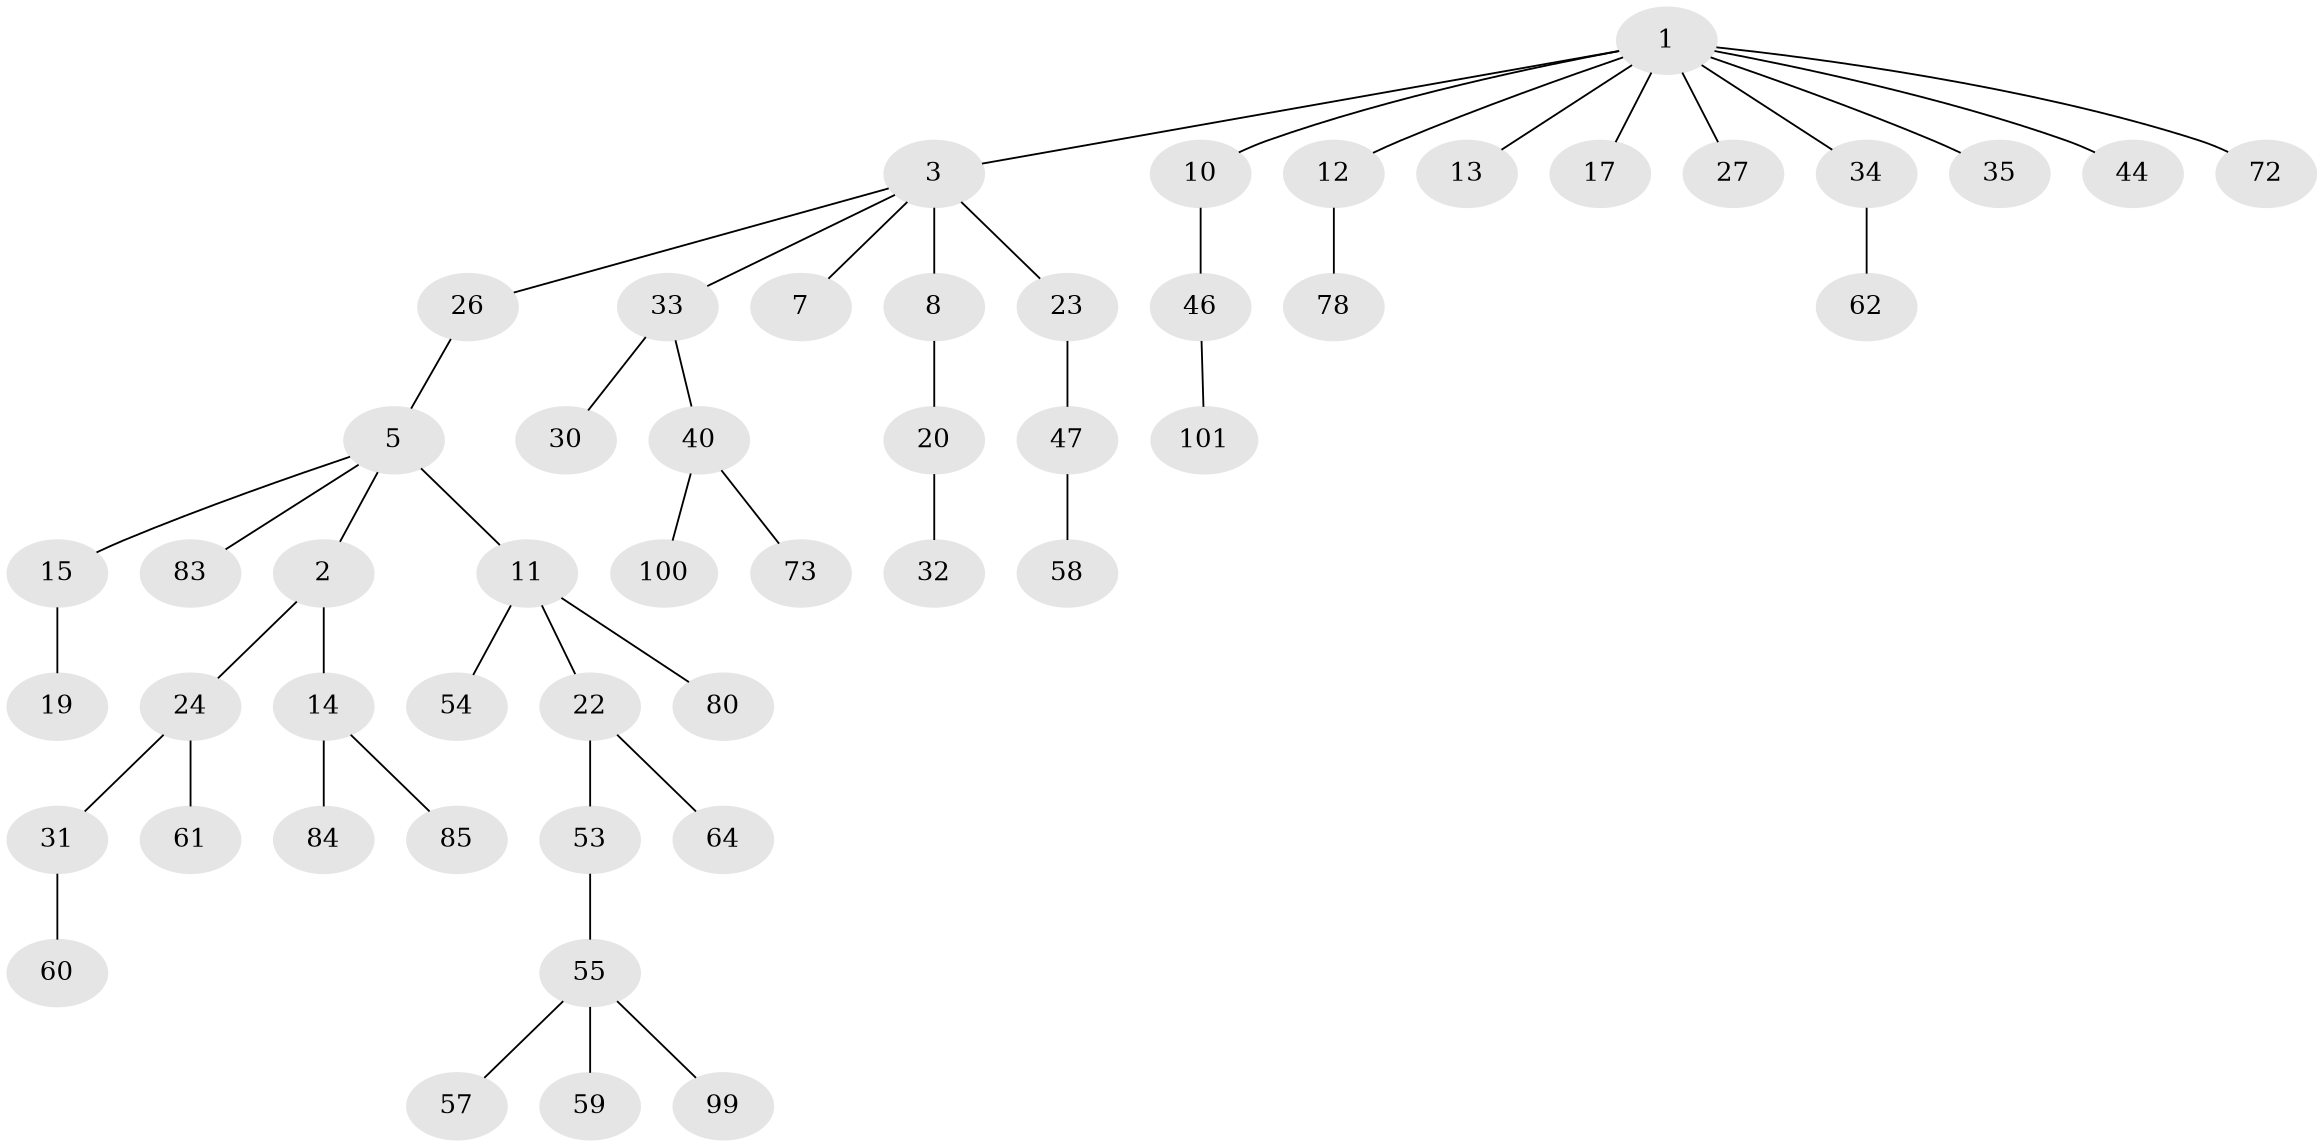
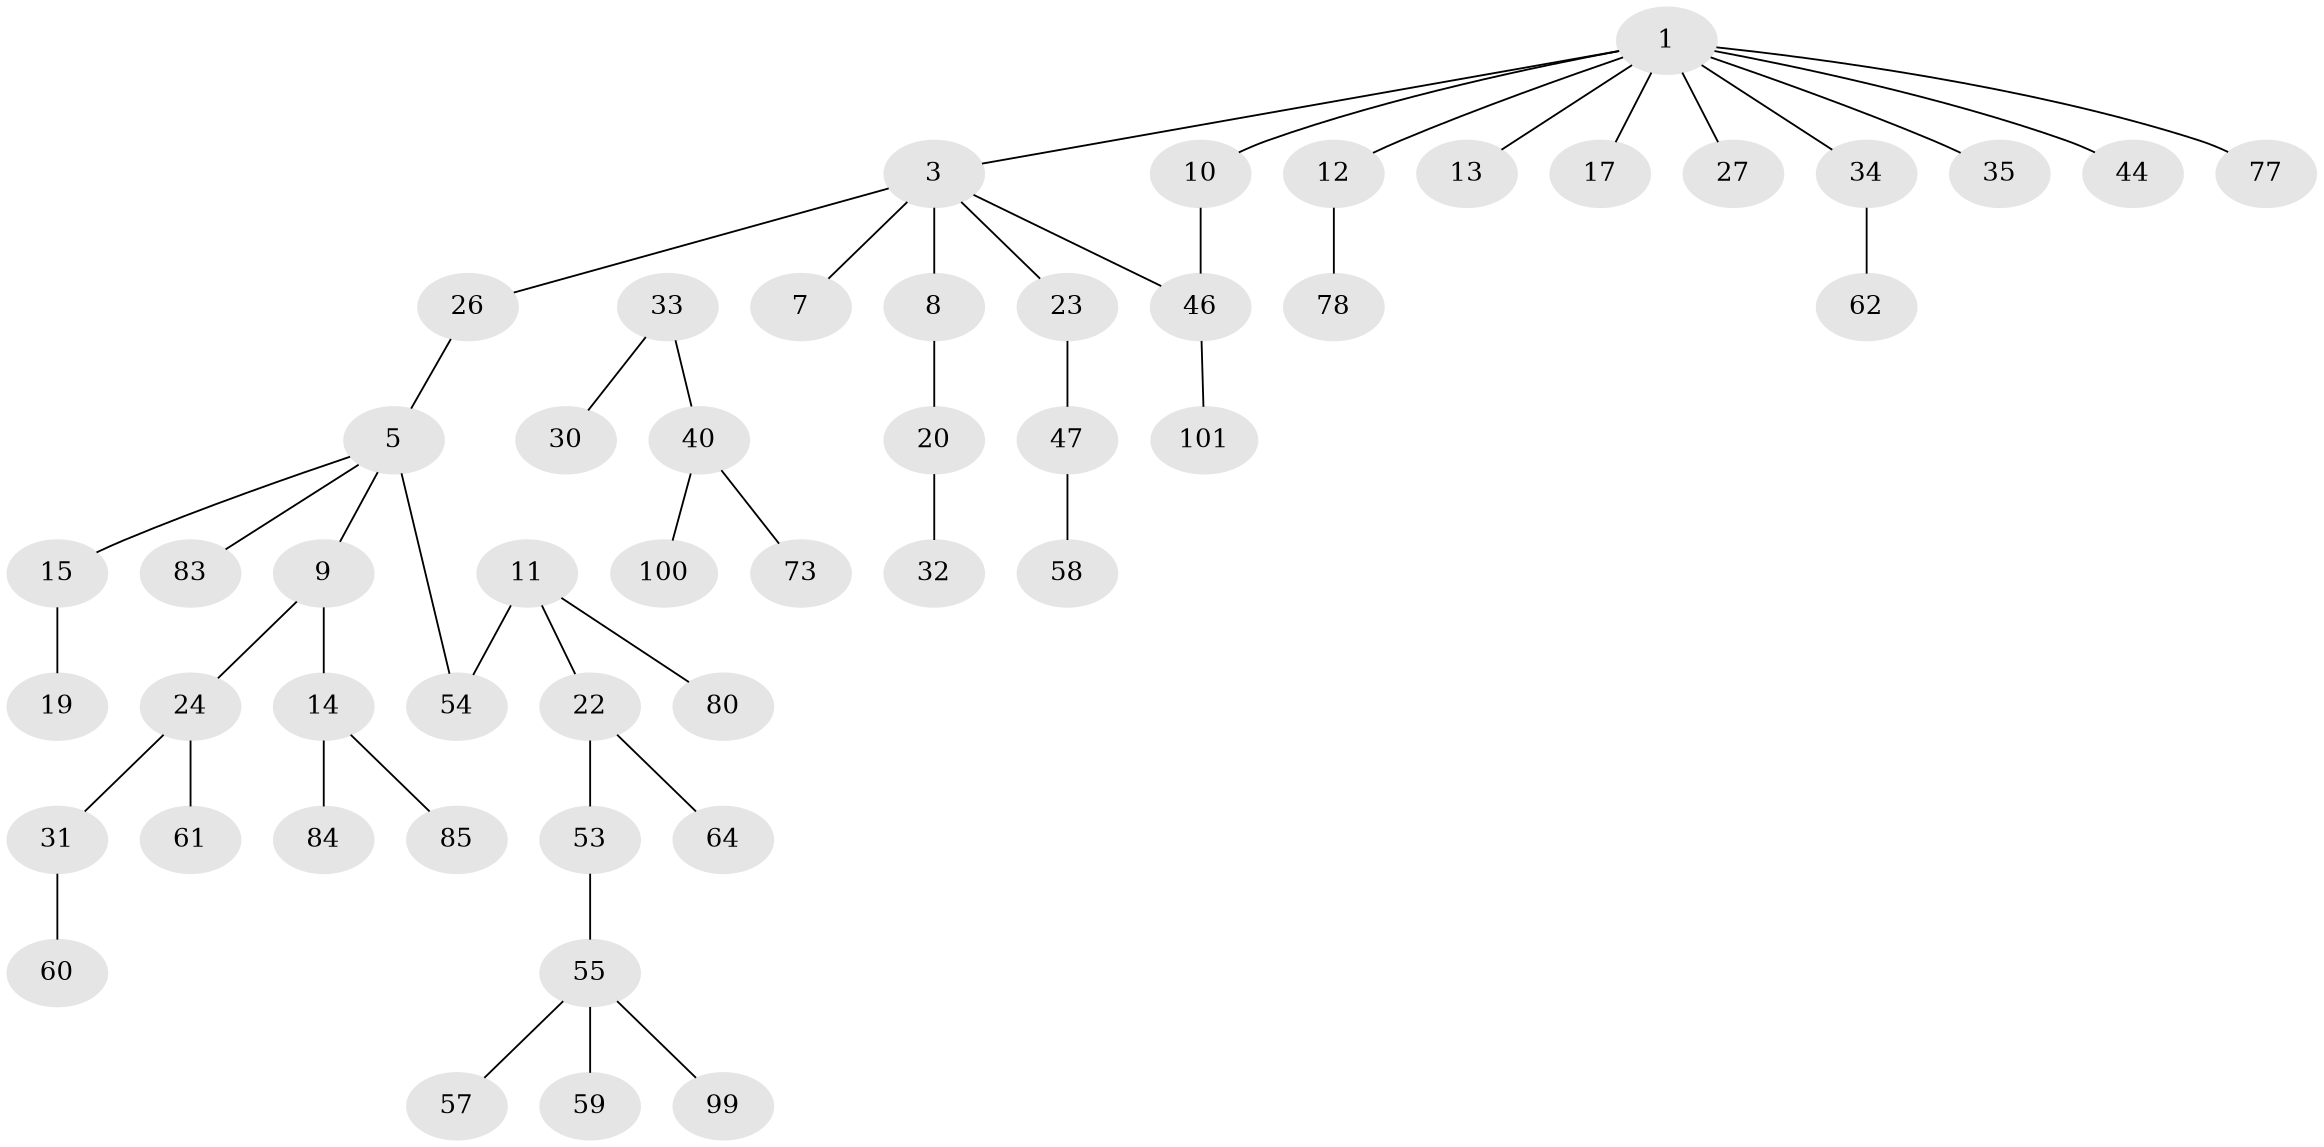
node "72": label "72" -> "77"
edge "3" -- "33": now "3" -- "46"
edge "5" -- "11": now "5" -- "54"
node "2": label "2" -> "9"
